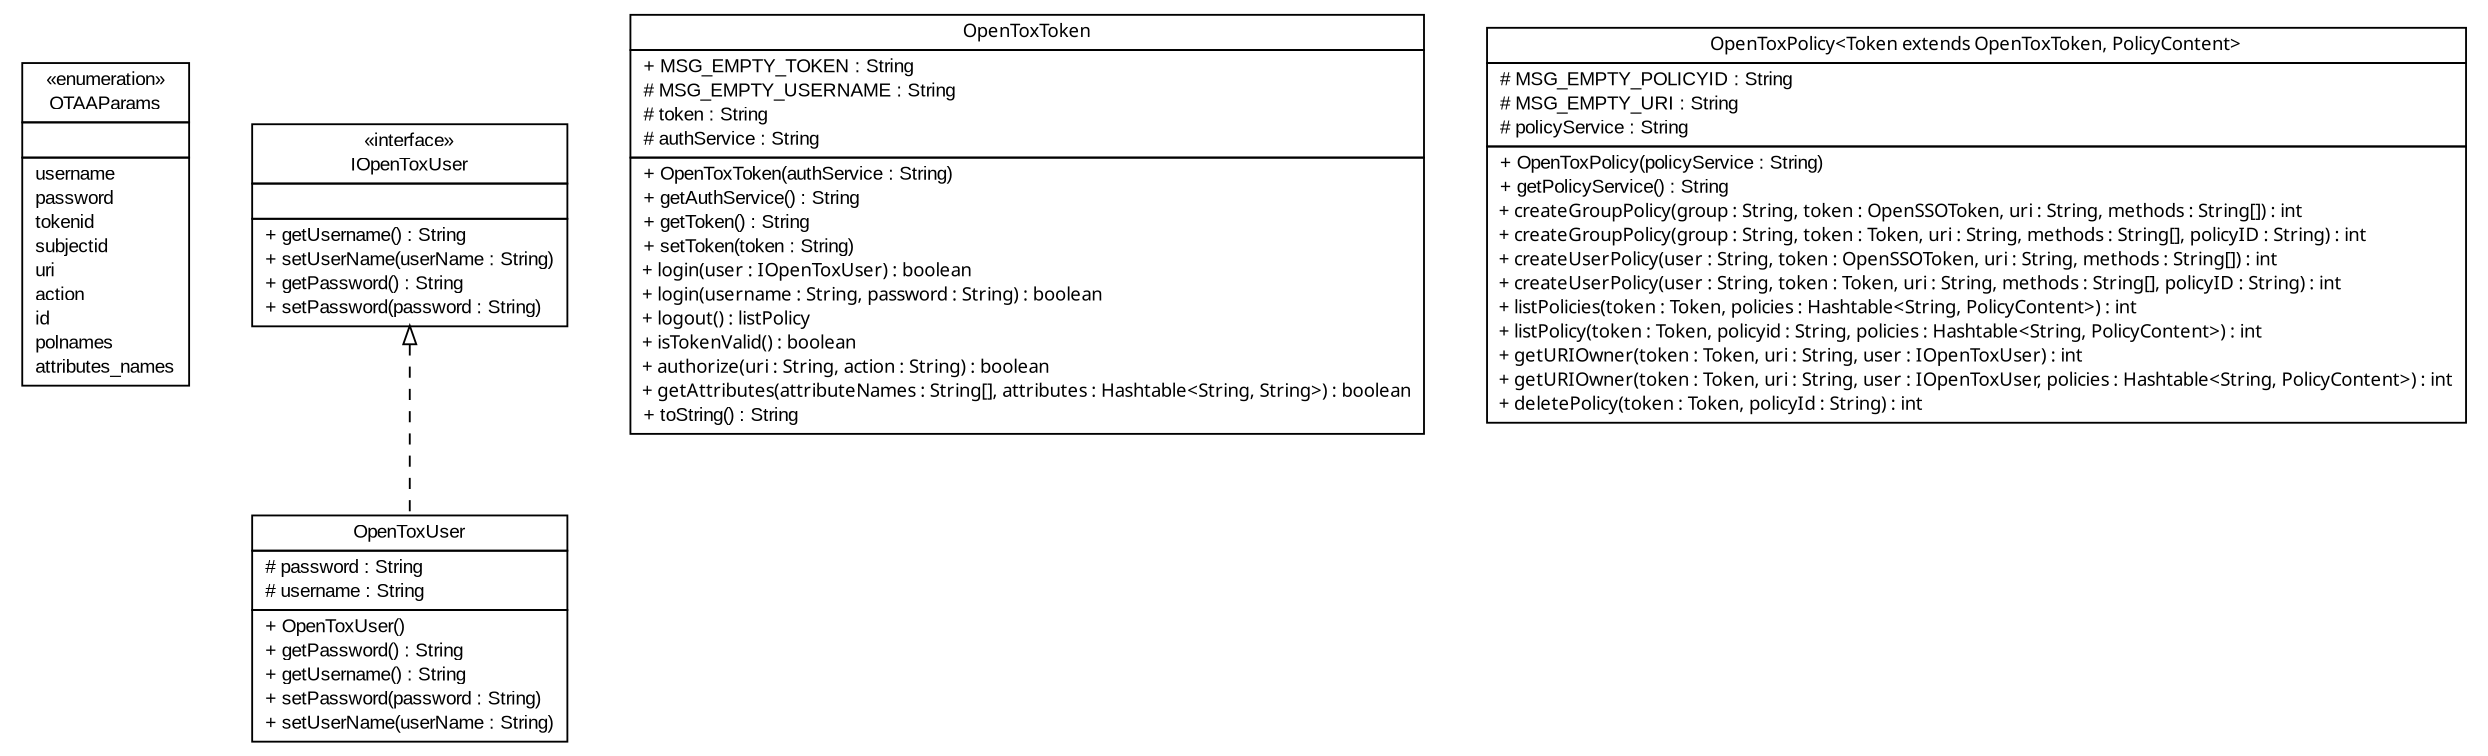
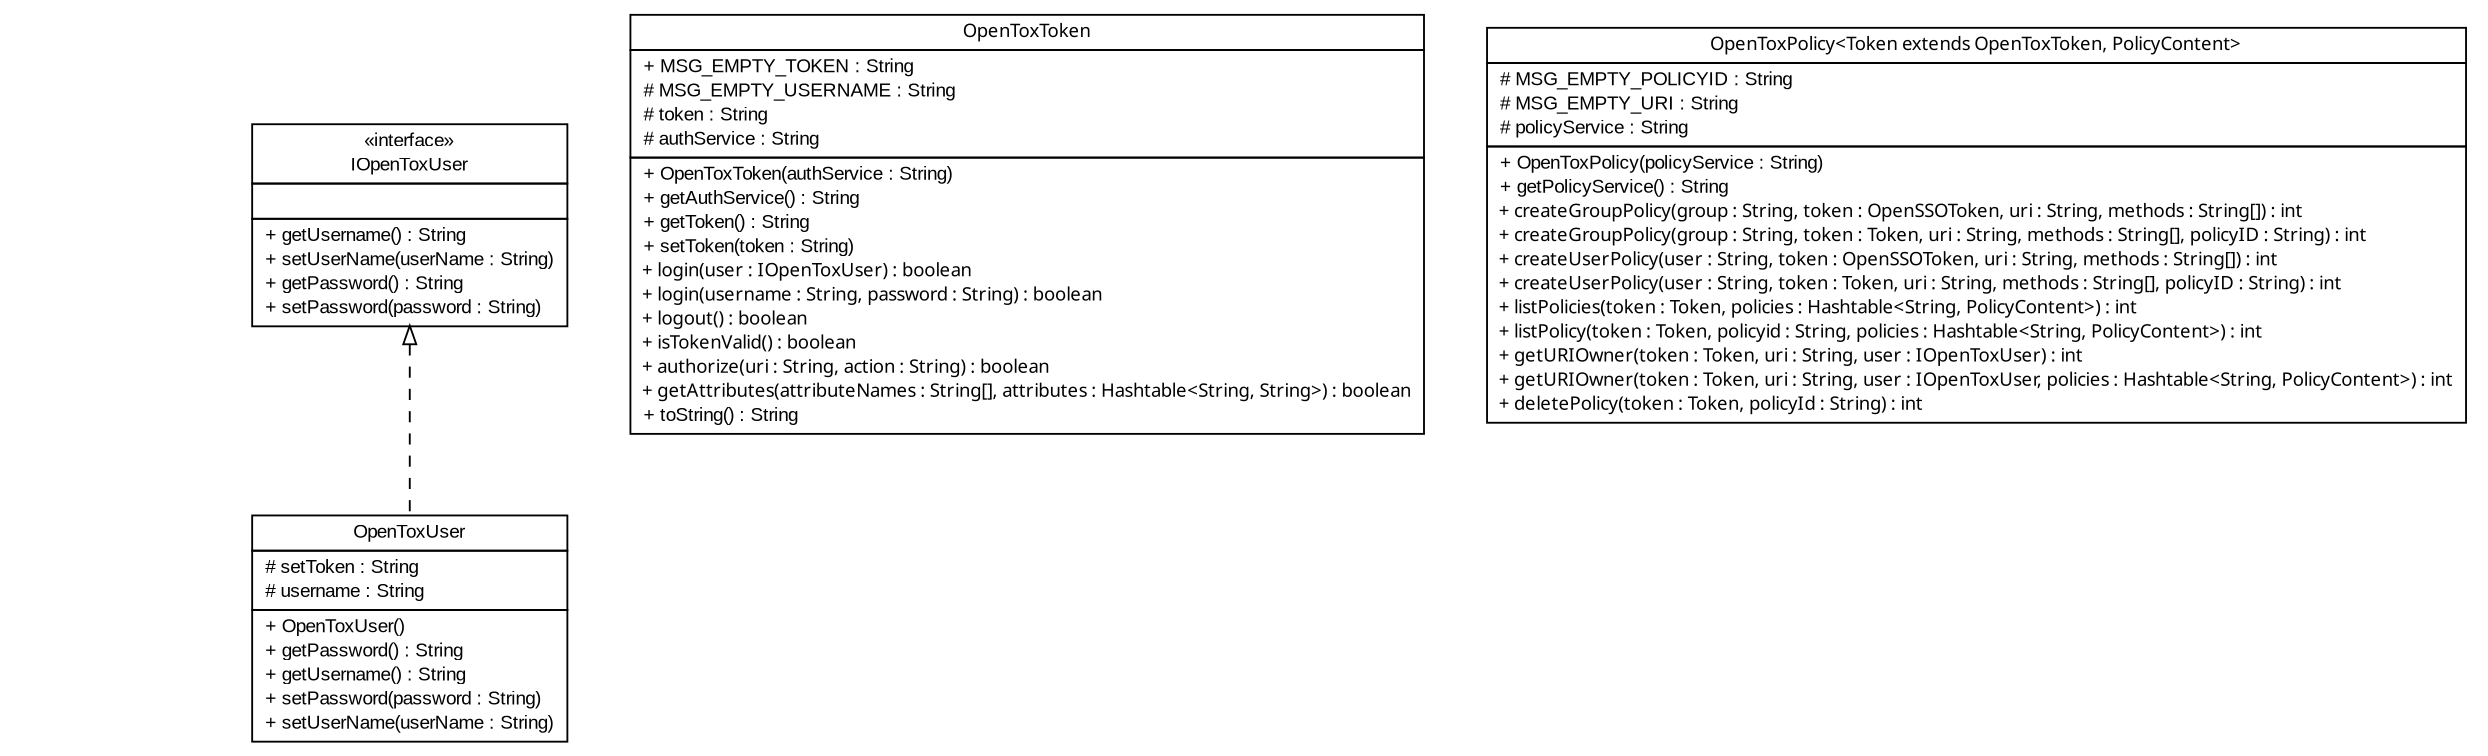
node "OTAAParams": removed
node "OpenToxToken": text "+ logout() : listPolicy" -> "+ logout() : boolean"
node "OpenToxUser": text "# password : String" -> "# setToken : String"
